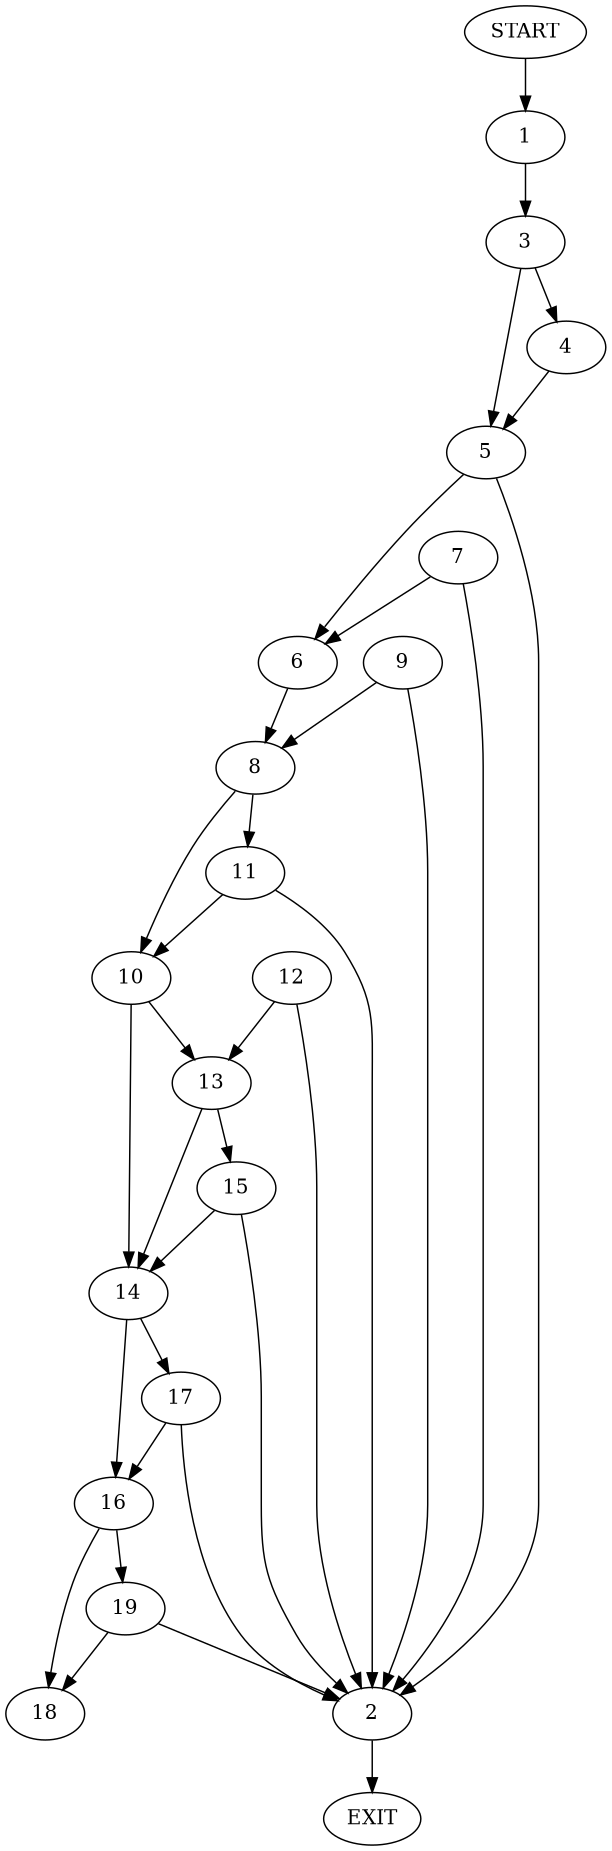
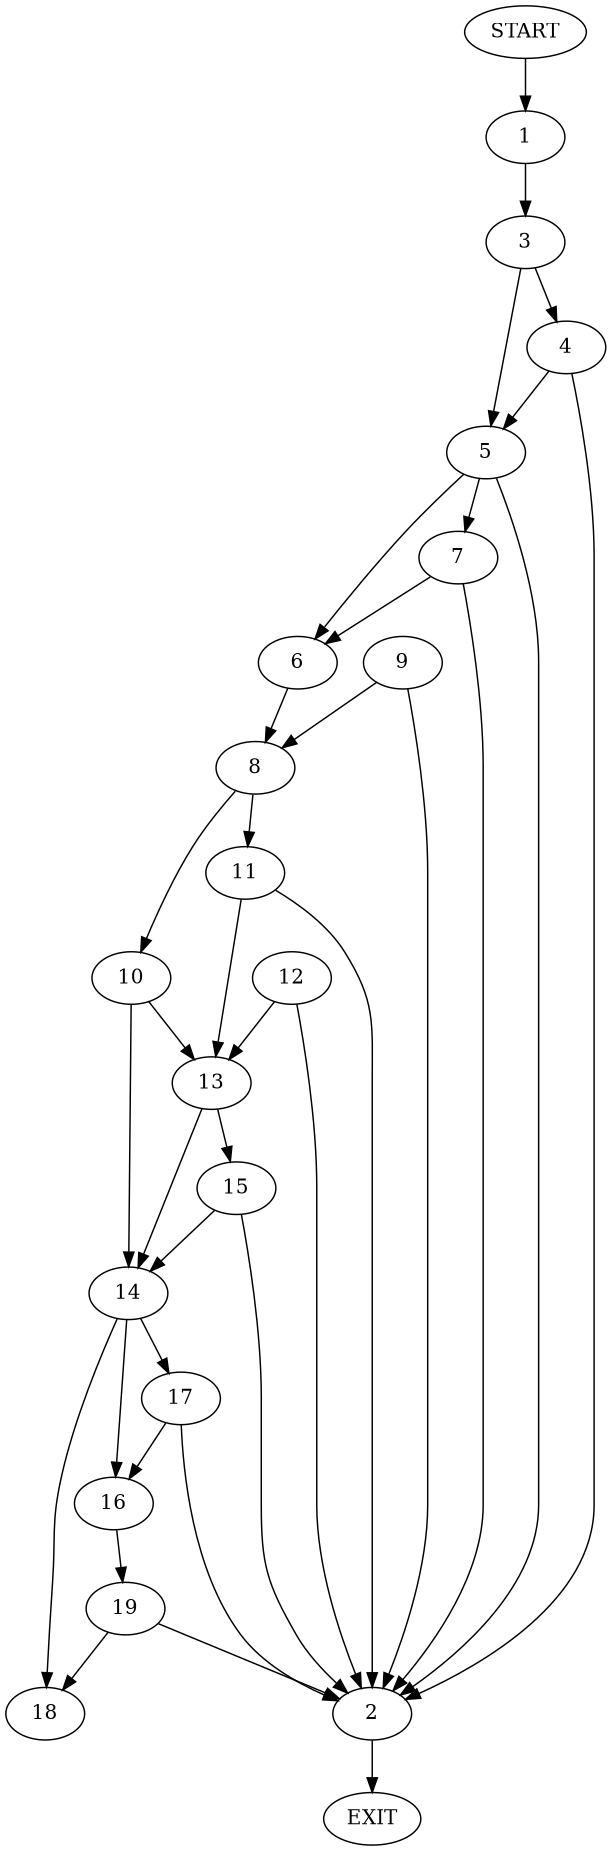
edge "5" -> "7": added
edge "11" -> "10": now "11" -> "13"
edge "4" -> "2": added
edge "16" -> "18": now "14" -> "18"
